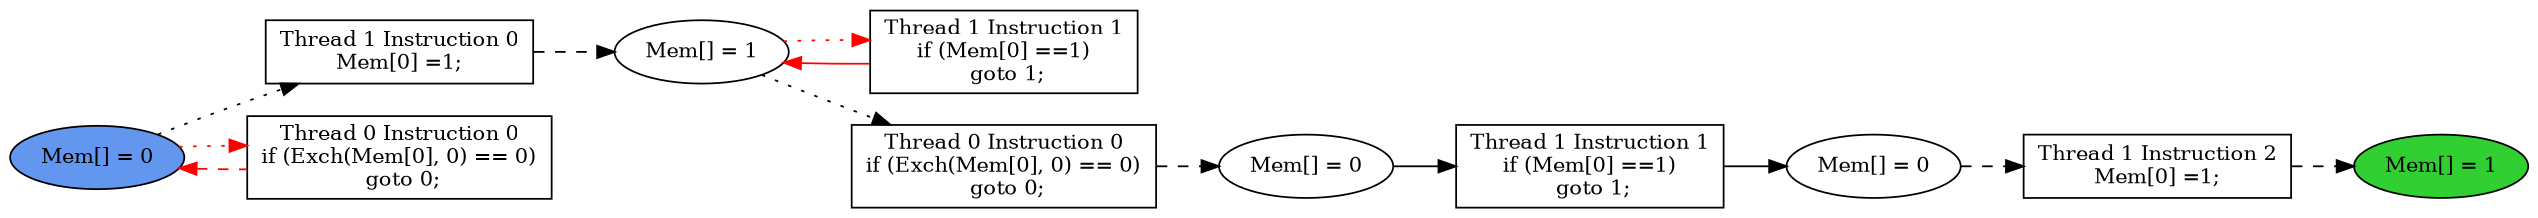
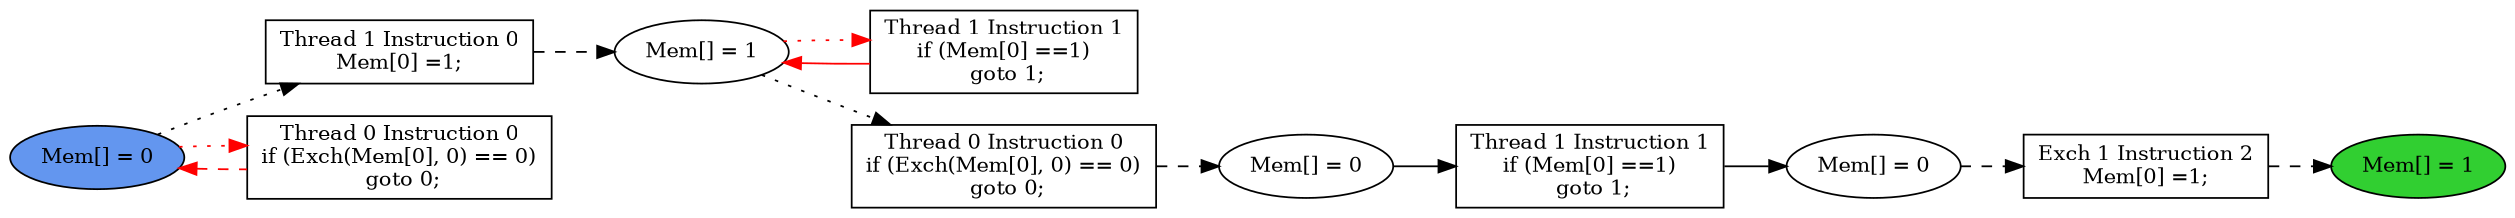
node "Thread 1 Instruction 2 Mem[0] =1;": label "Thread 1 Instruction 2 Mem[0] =1;" -> "Exch 1 Instruction 2 Mem[0] =1;"
